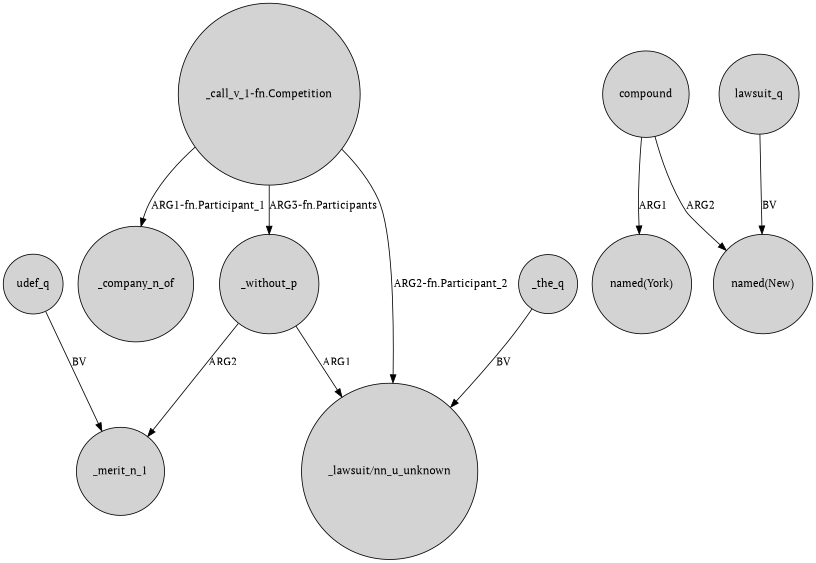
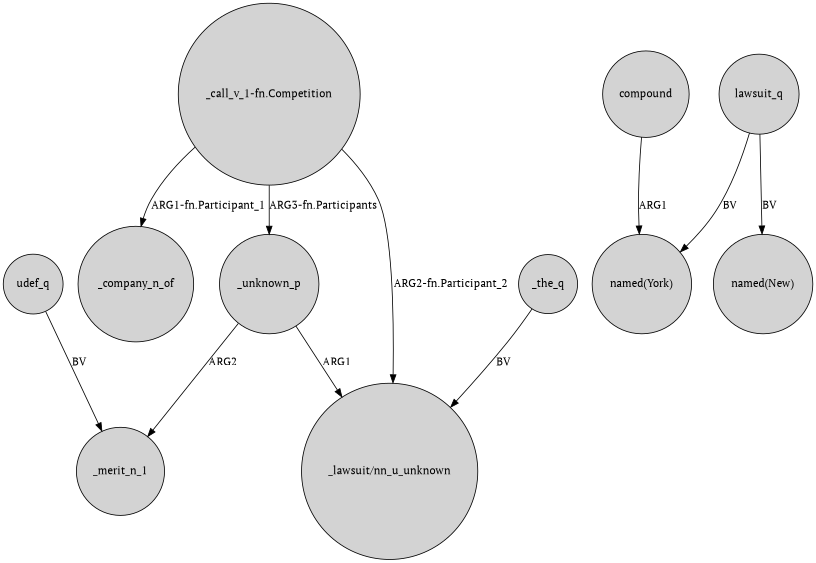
edge "lawsuit_q" -> "named(York)": added, label "BV"
edge "compound" -> "named(New)": removed, label "ARG2"
node "_without_p": label "_without_p" -> "_unknown_p"
